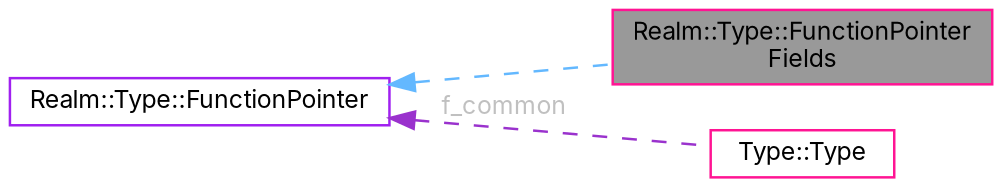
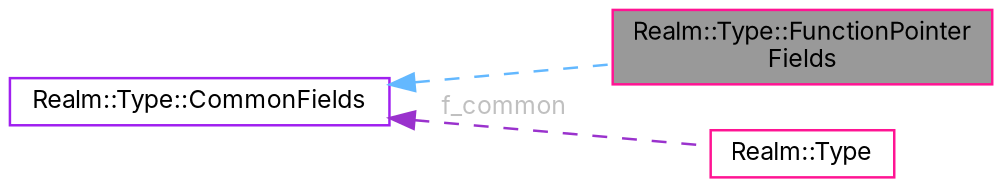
node "Realm::Type::FunctionPointer": label "Realm::Type::FunctionPointer" -> "Realm::Type::CommonFields"
node "Type::Type": label "Type::Type" -> "Realm::Type"
